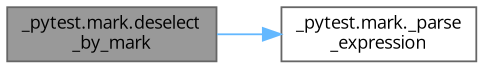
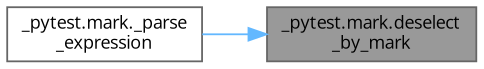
edge "_pytest.mark.deselect _by_mark" -> "_pytest.mark._parse _expression": reversed
